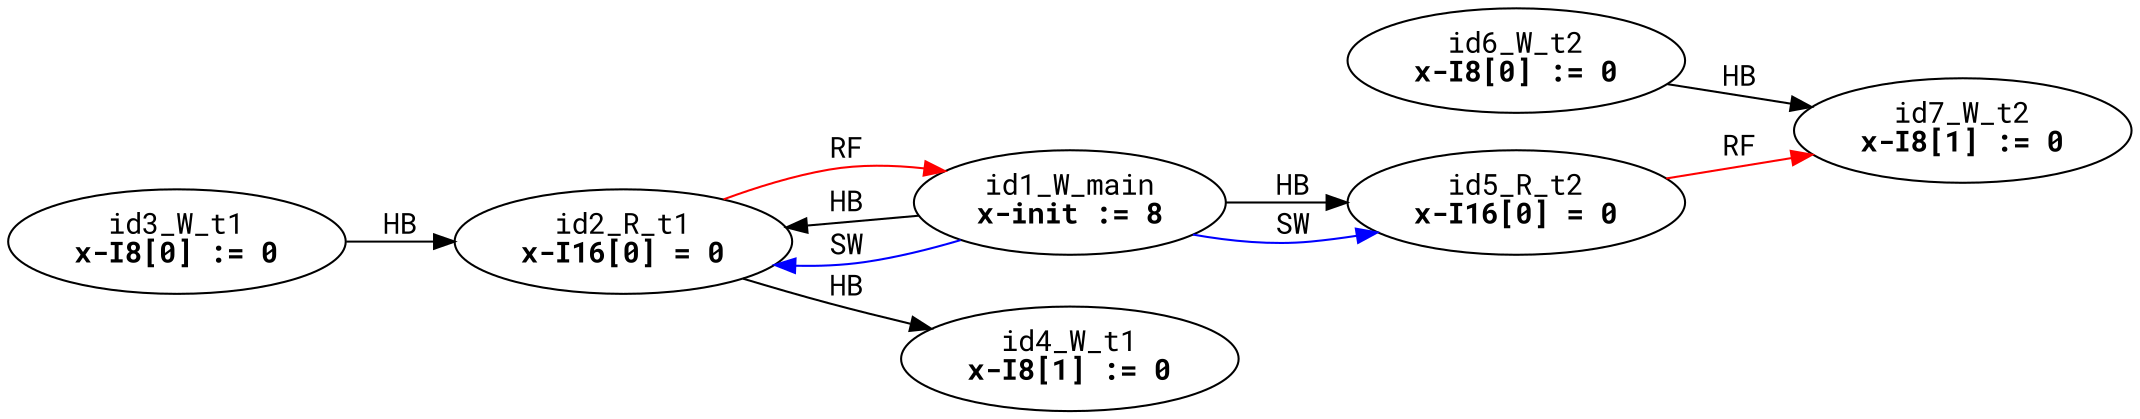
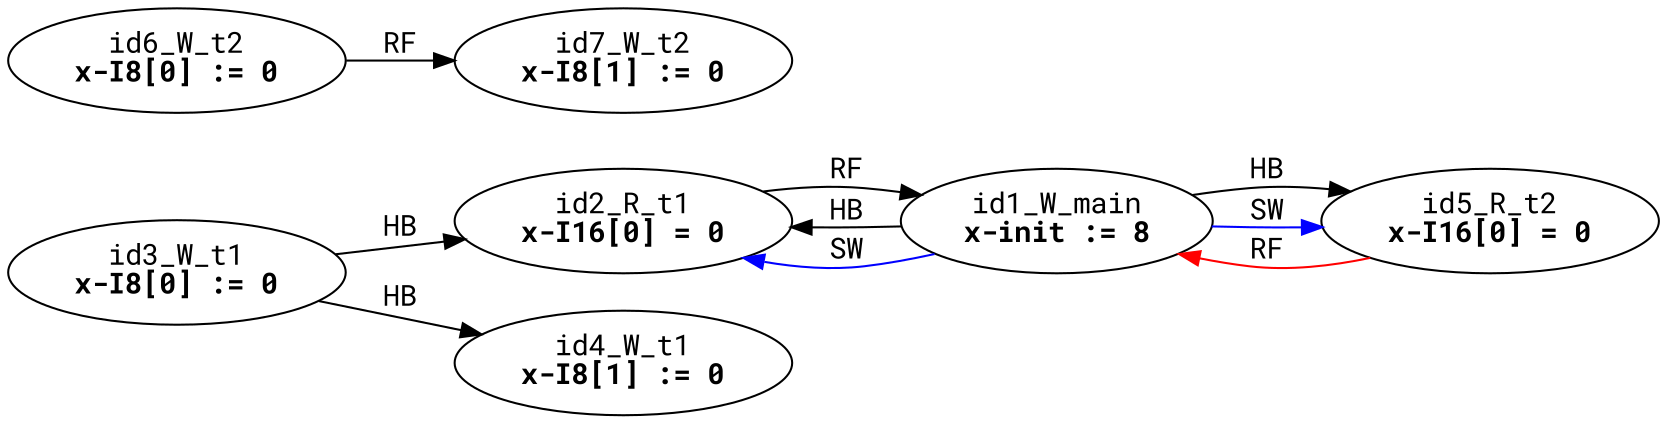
edge "id6_W_t2" -> "id7_W_t2": label "HB" -> "RF"
edge "id5_R_t2" -> "id7_W_t2": now "id5_R_t2" -> "id1_W_main"
edge "id2_R_t1" -> "id1_W_main": color red -> black
edge "id2_R_t1" -> "id4_W_t1": now "id3_W_t1" -> "id4_W_t1"
